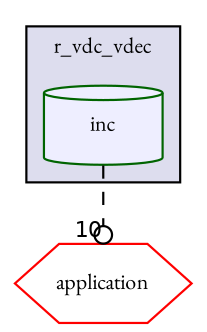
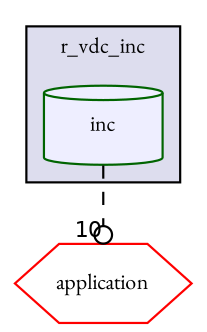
cluster "r_vdc_vdec": label "r_vdc_vdec" -> "r_vdc_inc"
